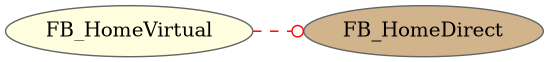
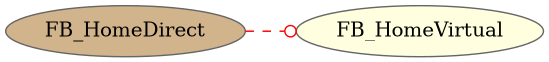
edge "FB_HomeVirtual" -> "FB_HomeDirect": reversed
